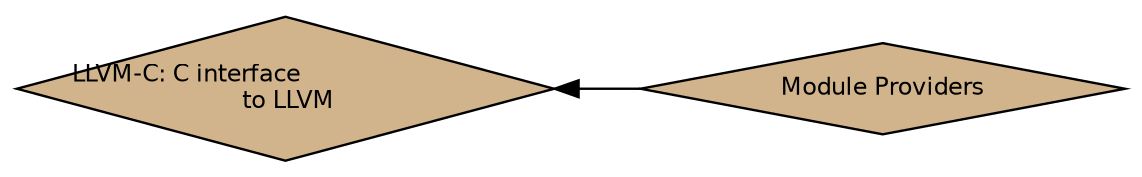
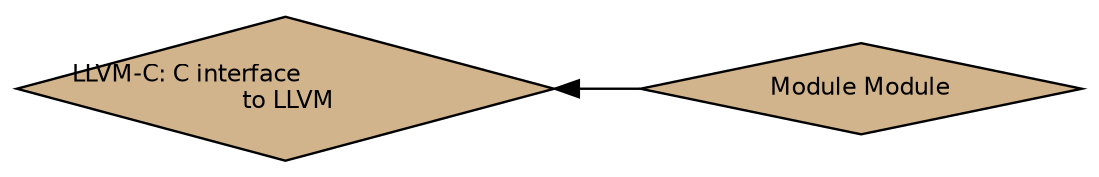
node "Module Providers": label "Module Providers" -> "Module Module"
